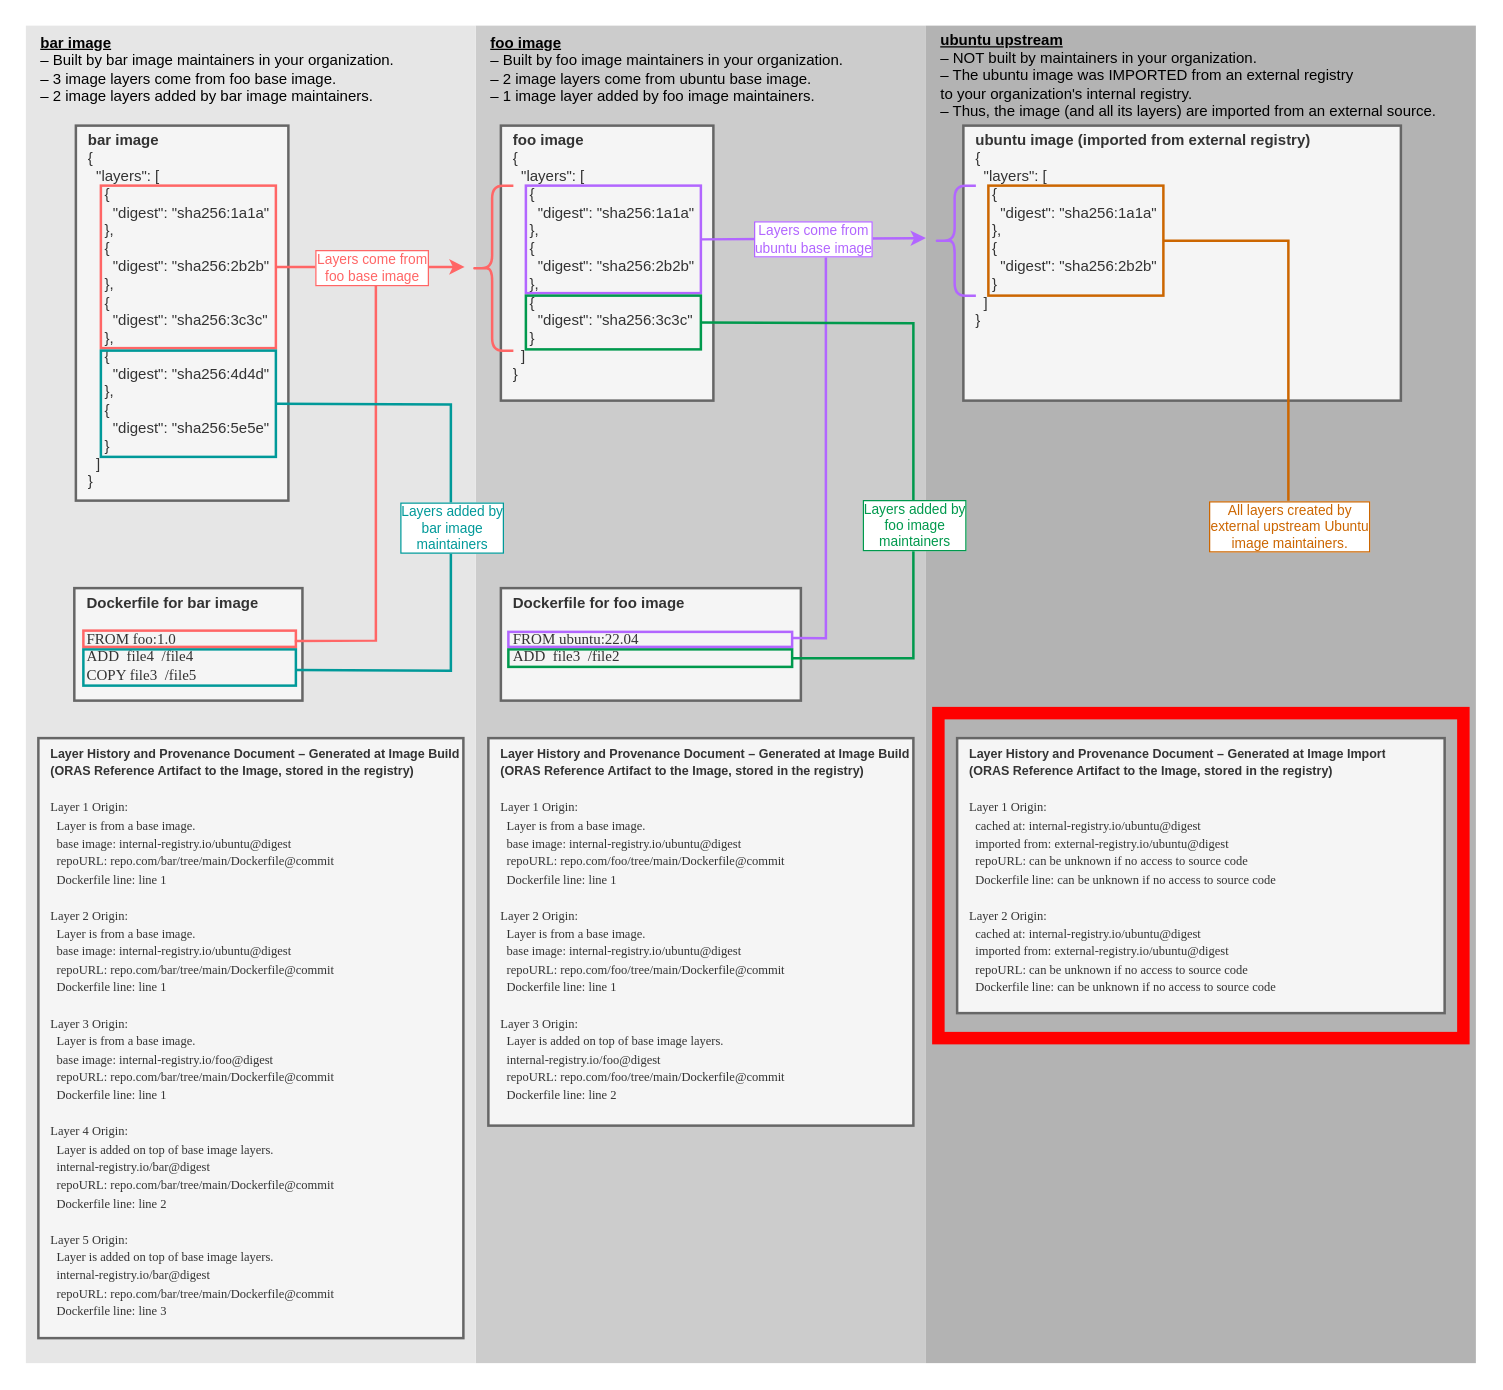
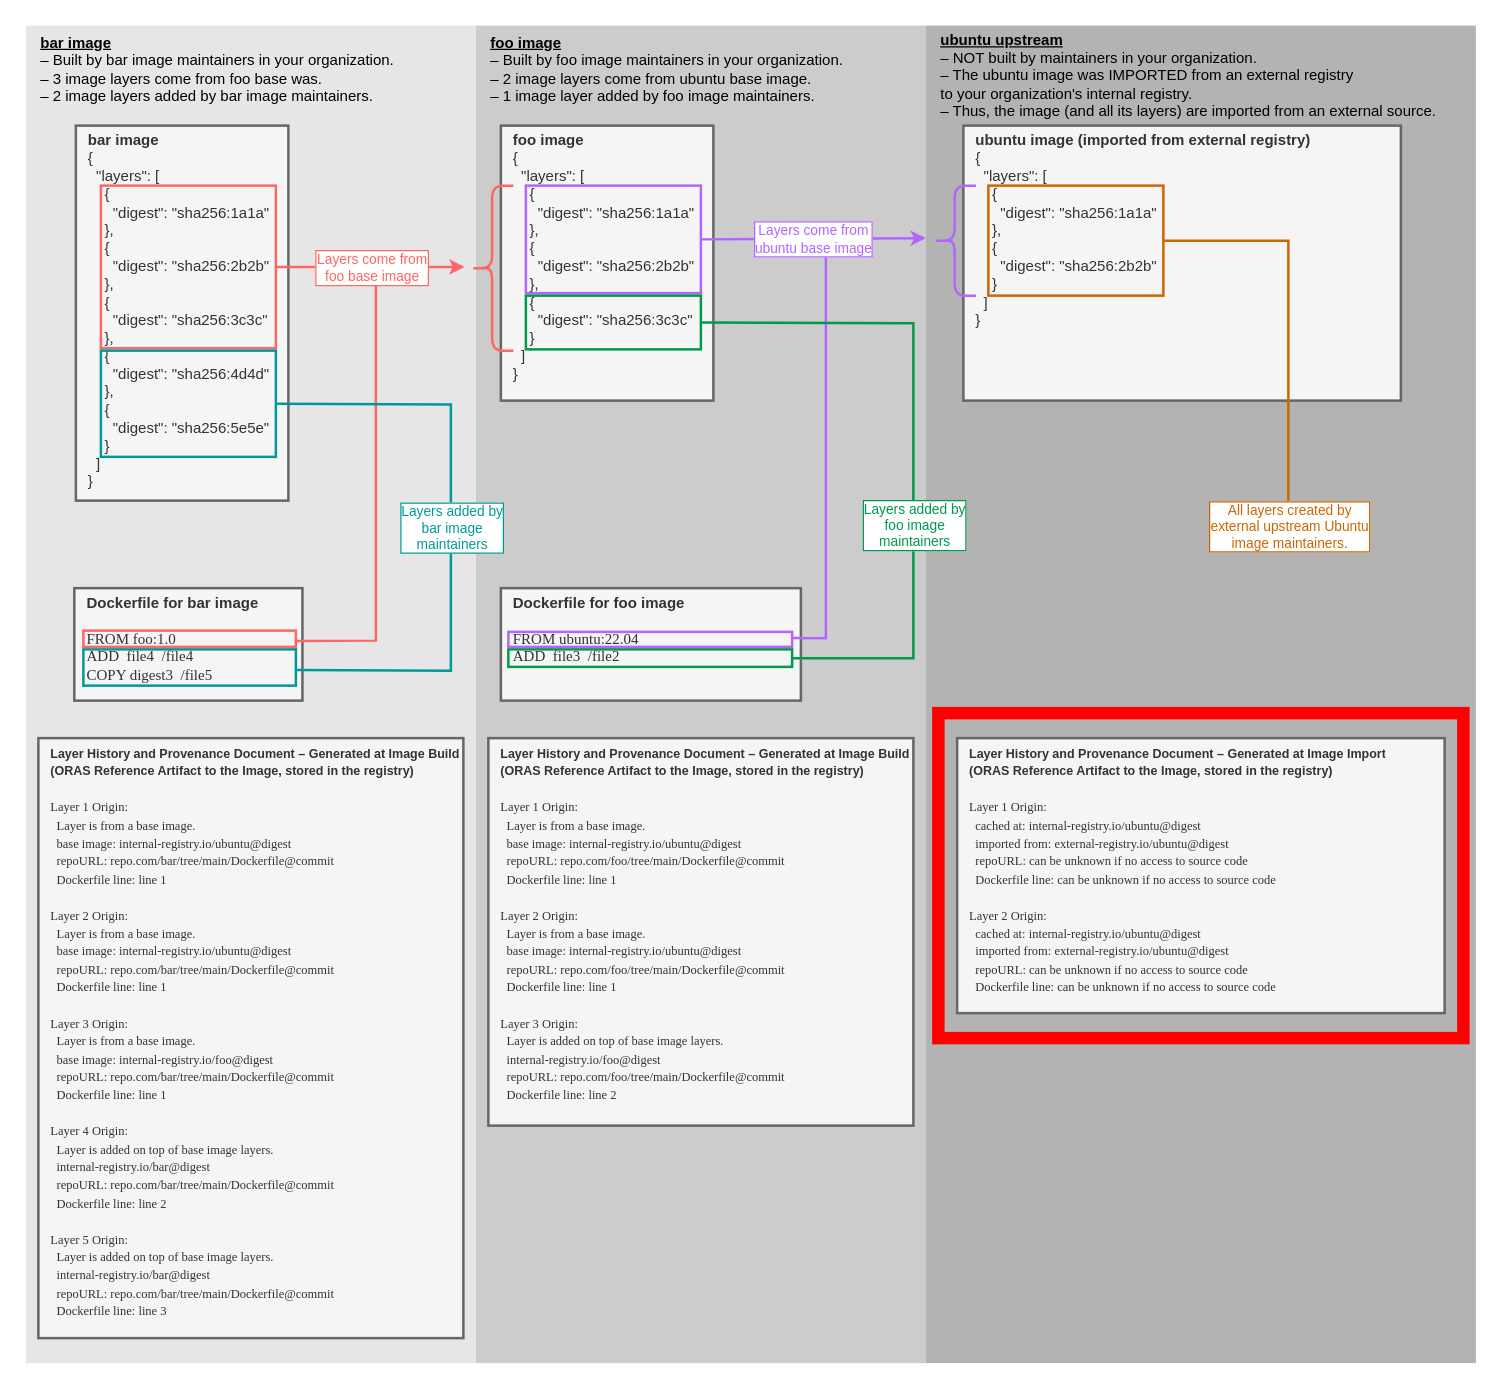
node "bar image – Built by bar image maintainers in your organization. – 3 image layers come from foo base image. – 2 image layers added by bar image maintainers.": label "bar image – Built by bar image maintainers in your organization. – 3 image layers come from foo base image. – 2 image layers added by bar image maintainers." -> "bar image – Built by bar image maintainers in your organization. – 3 image layers come from foo base was. – 2 image layers added by bar image maintainers."
node "Dockerfile for bar image FROM foo:1.0 ADD file4 /file4 COPY file3 /file5": label "Dockerfile for bar image FROM foo:1.0 ADD file4 /file4 COPY file3 /file5" -> "Dockerfile for bar image FROM foo:1.0 ADD file4 /file4 COPY digest3 /file5"
